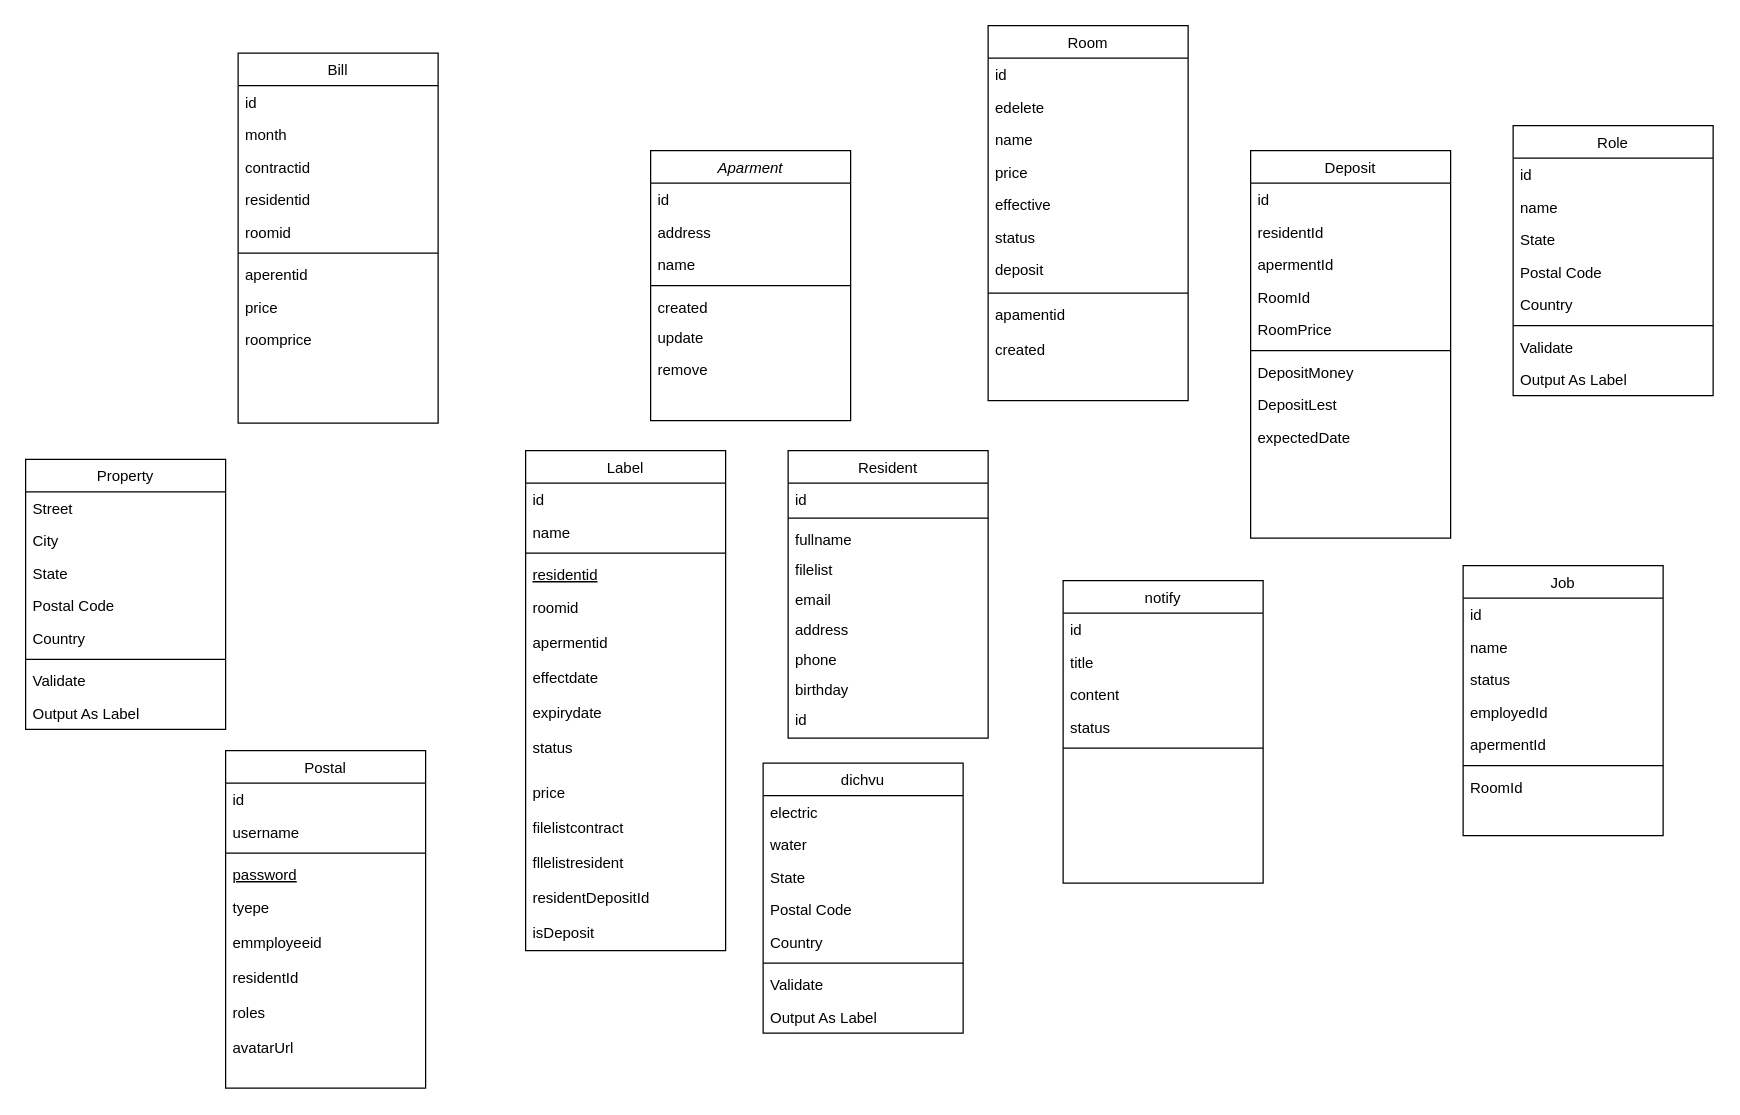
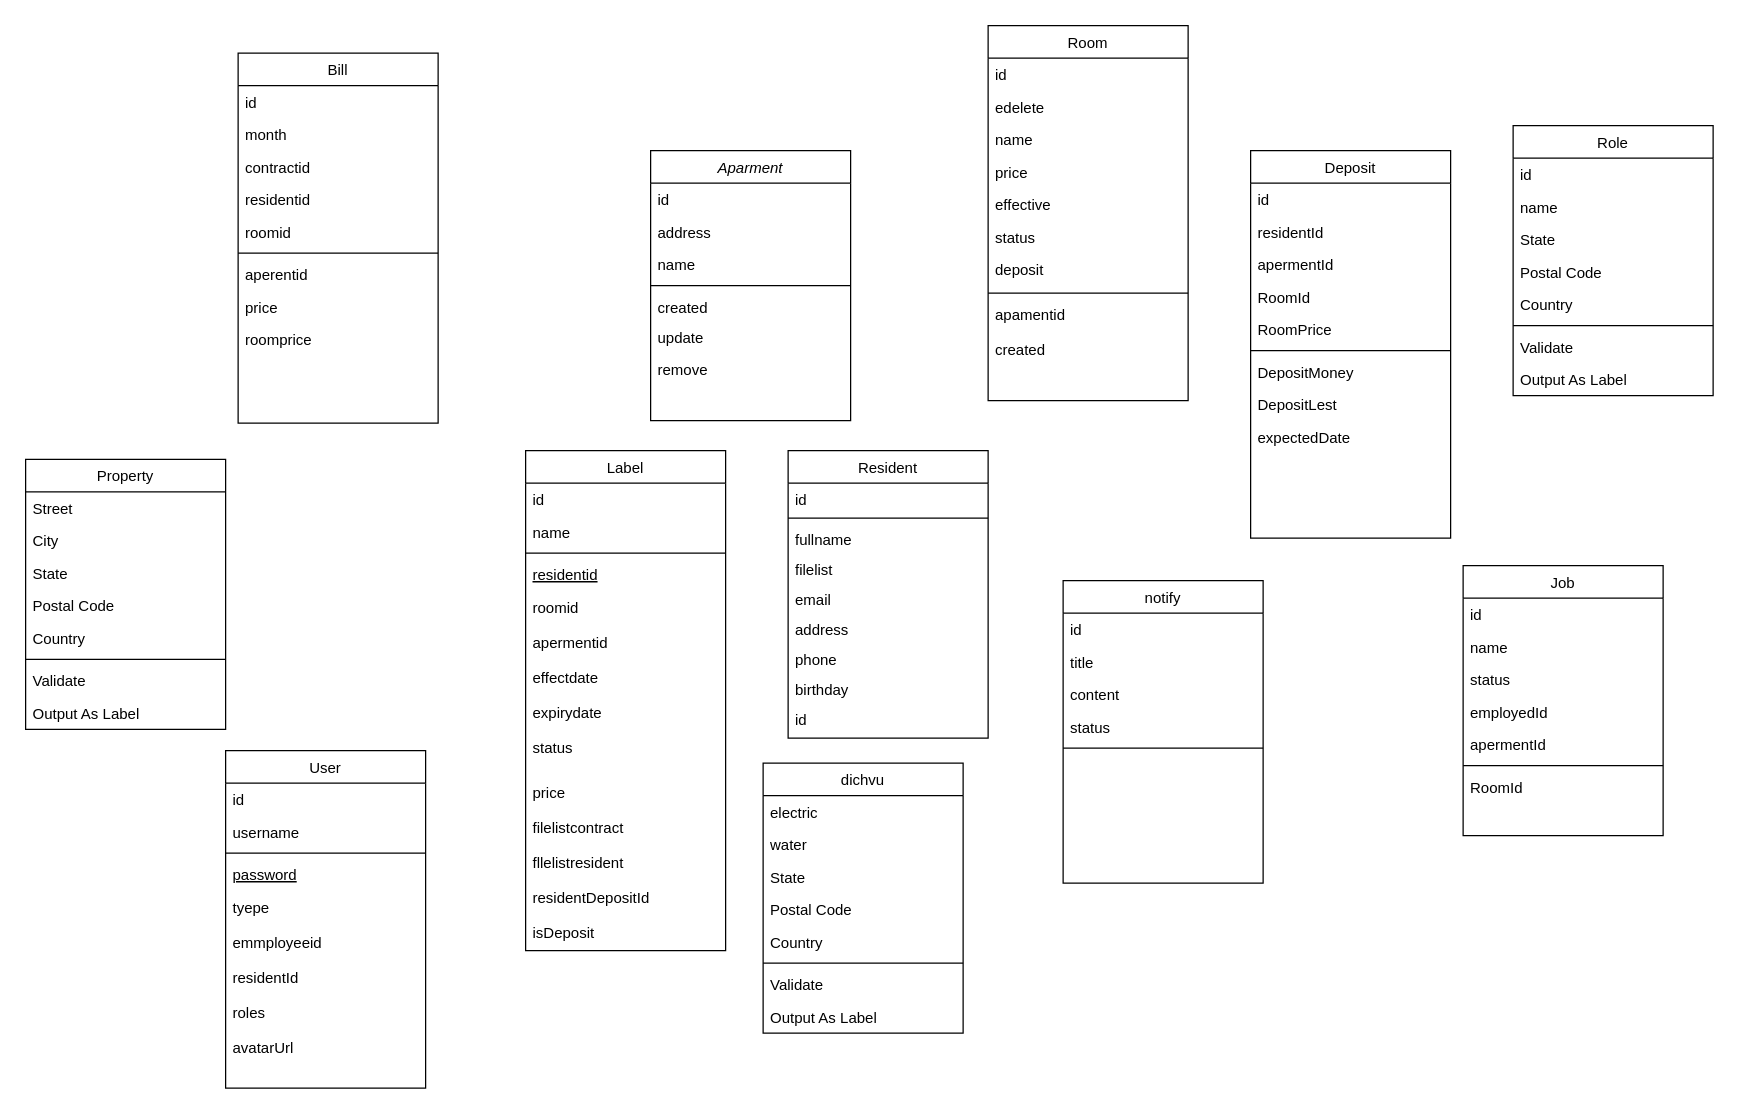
node "Postal": label "Postal" -> "User"
